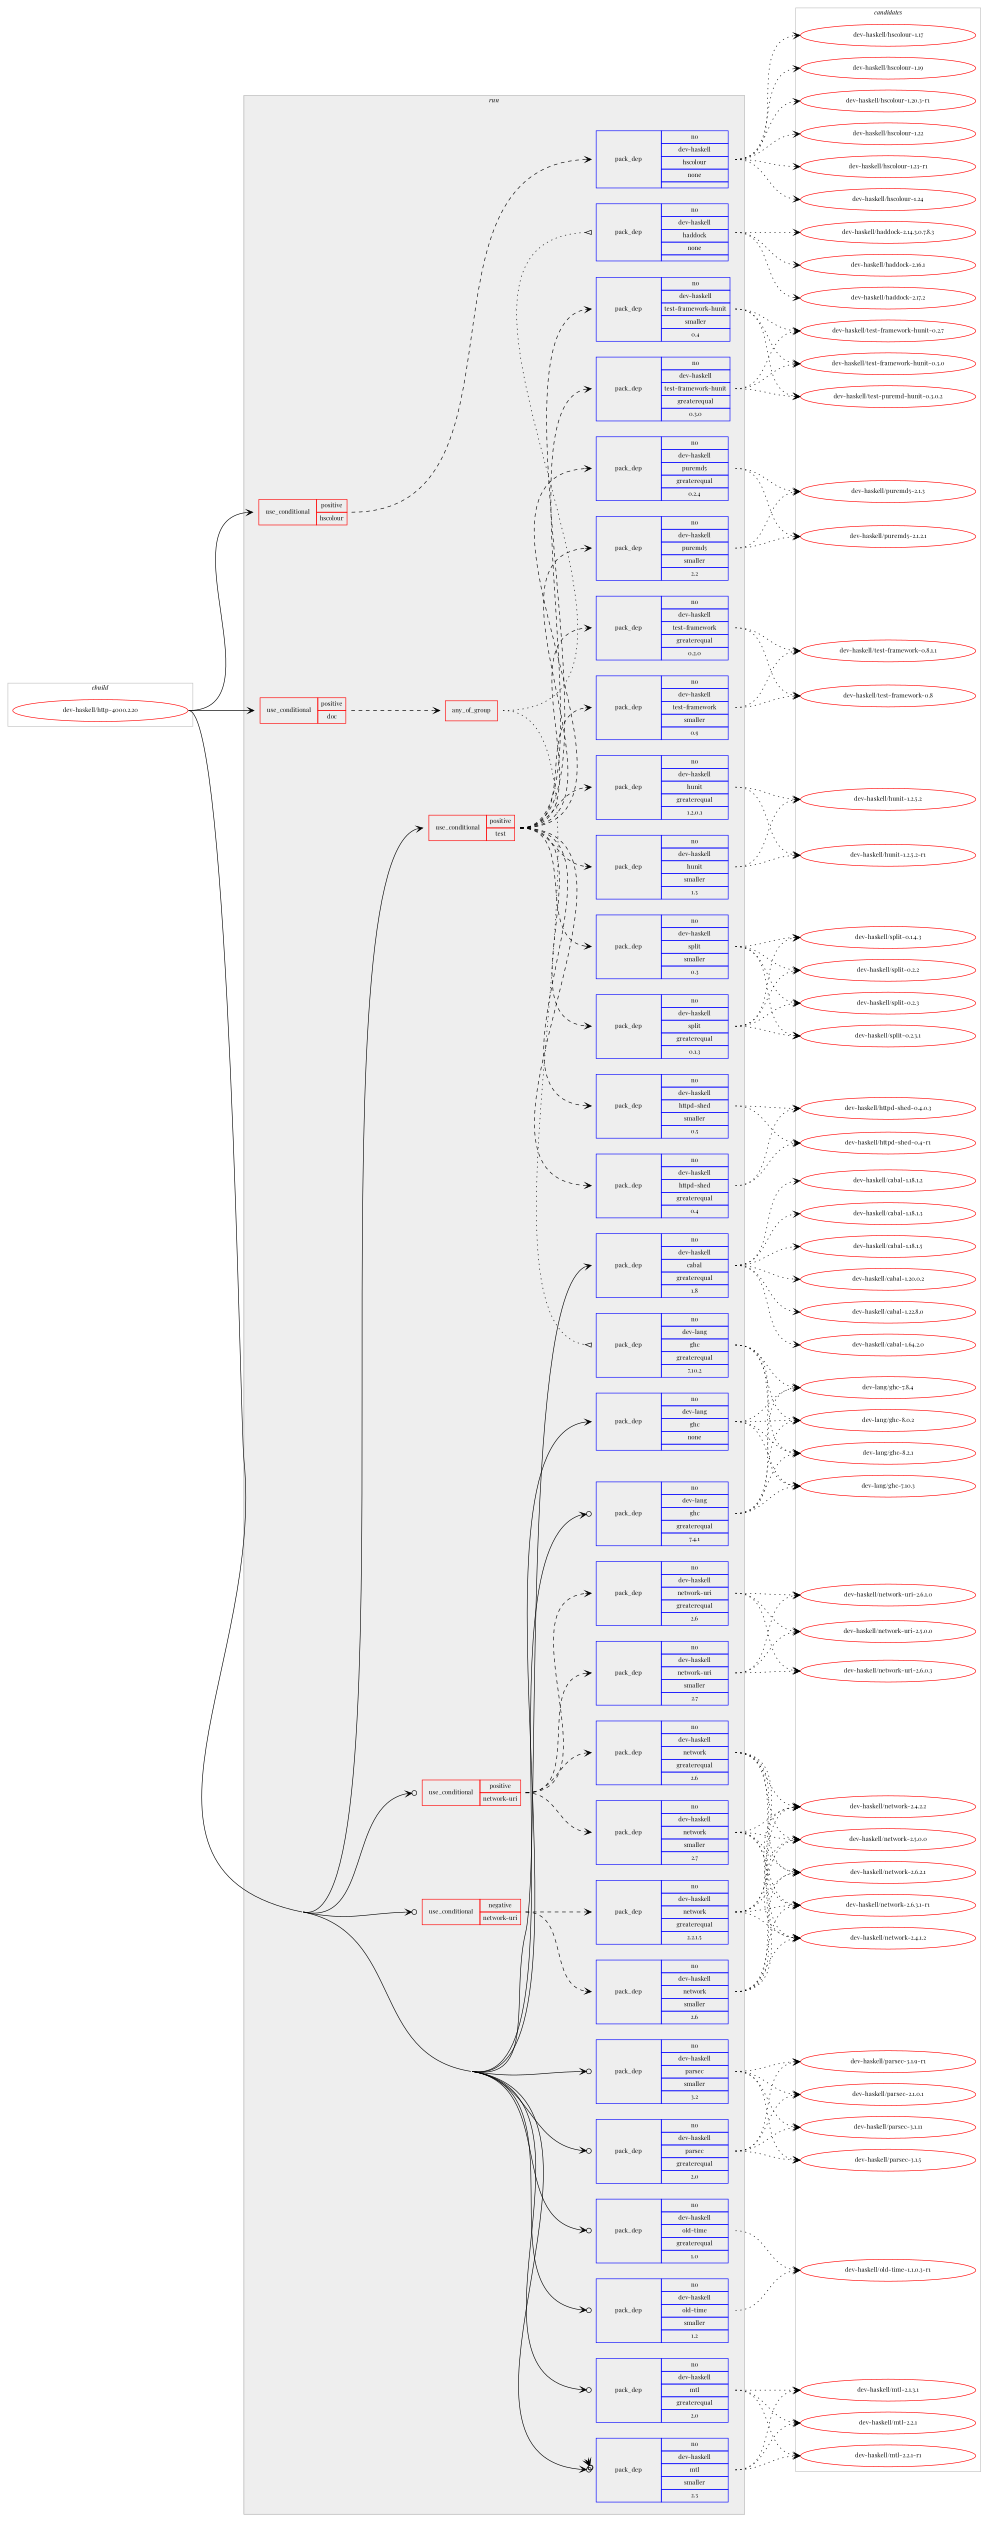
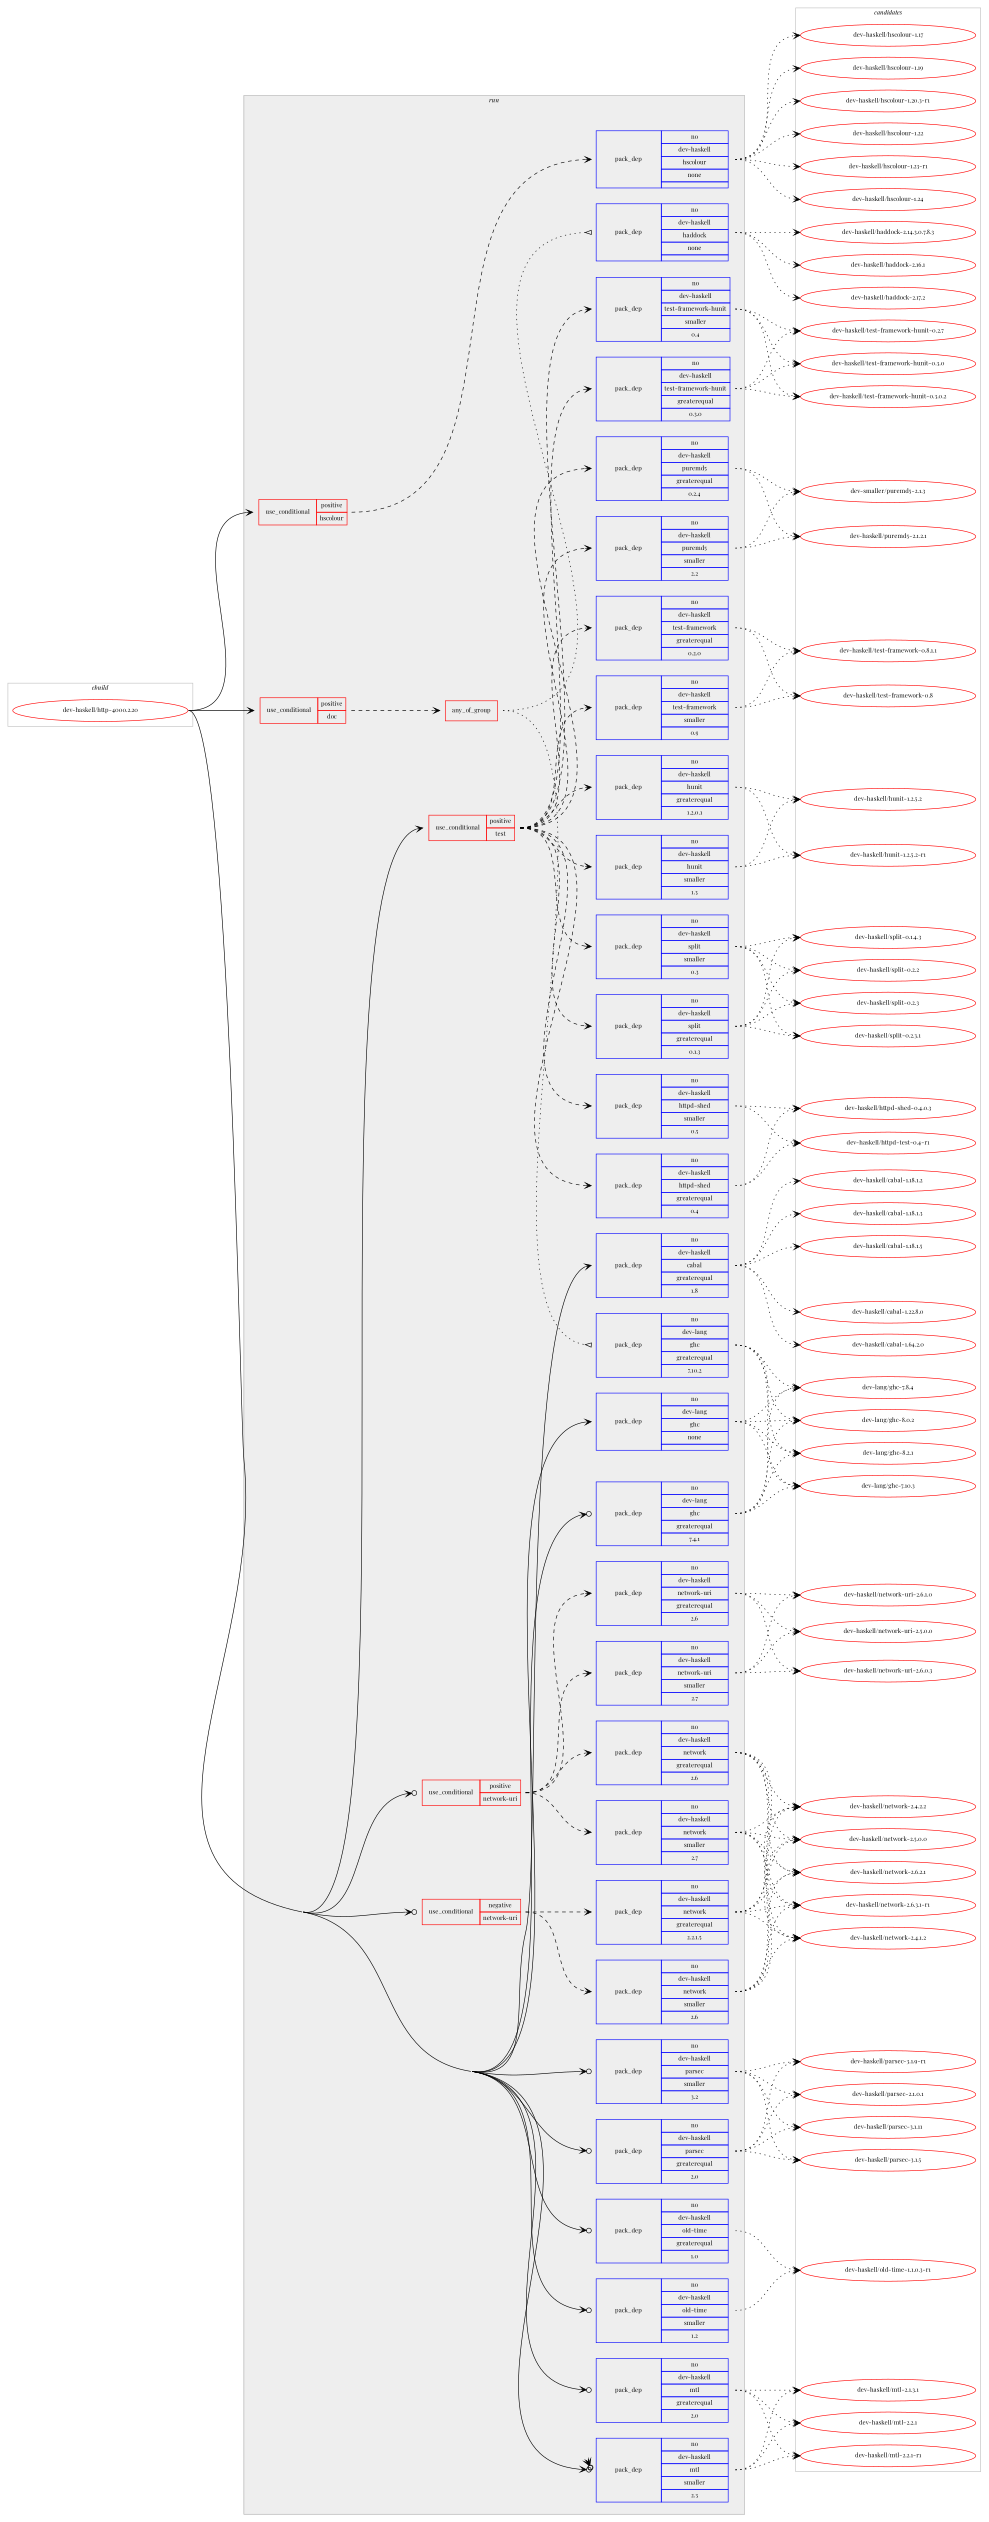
node "dev-haskell/test-puremd-hunit-0.3.0.2": label "dev-haskell/test-puremd-hunit-0.3.0.2" -> "dev-haskell/test-framework-hunit-0.3.0.2"
node "dev-haskell/puremd5-2.1.3": label "dev-haskell/puremd5-2.1.3" -> "dev-smaller/puremd5-2.1.3"
node "dev-haskell/httpd-shed-0.4-r1": label "dev-haskell/httpd-shed-0.4-r1" -> "dev-haskell/httpd-test-0.4-r1"
node "dev-haskell/cabal-1.20.0.2": removed
